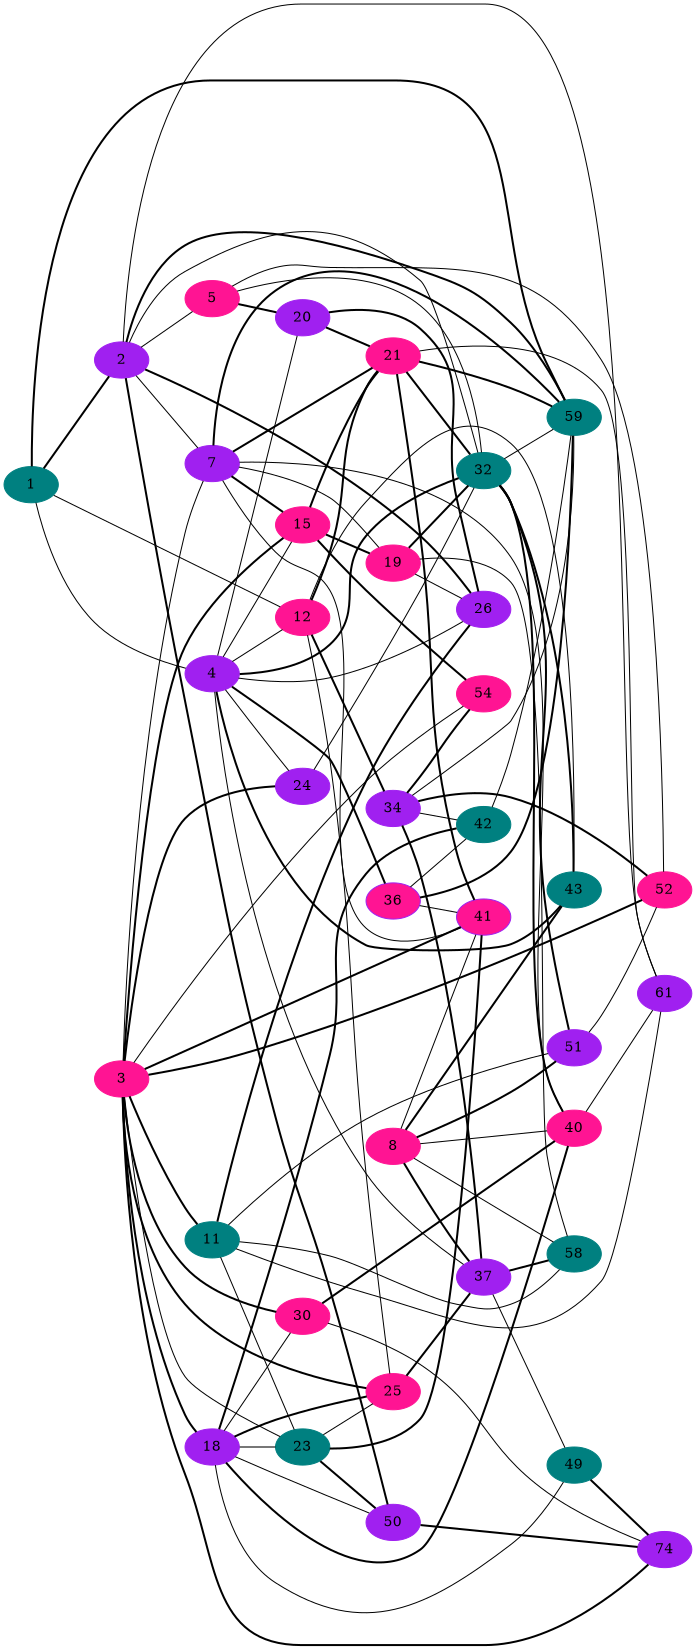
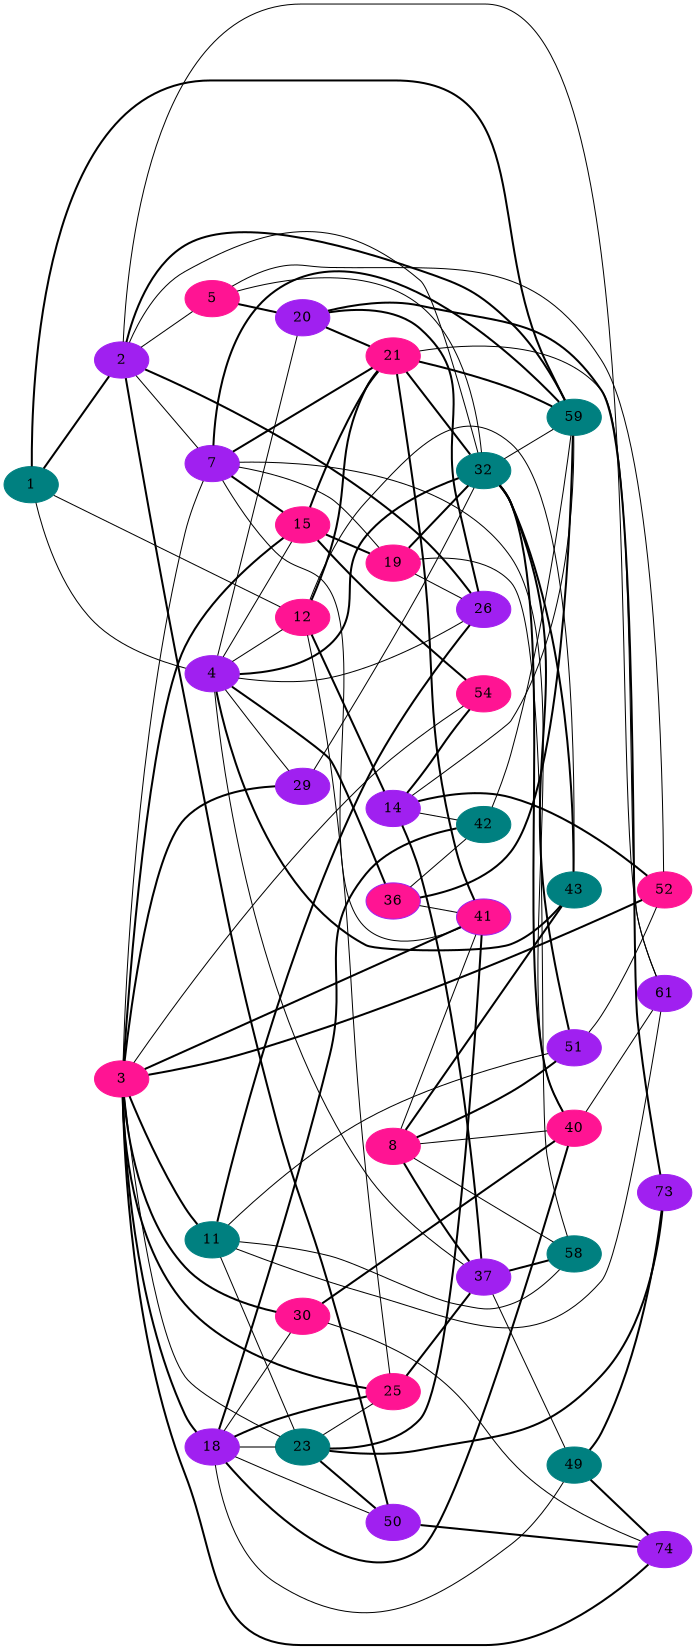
node "24": label "24" -> "29"
node "34": label "34" -> "14"
node "73": added
